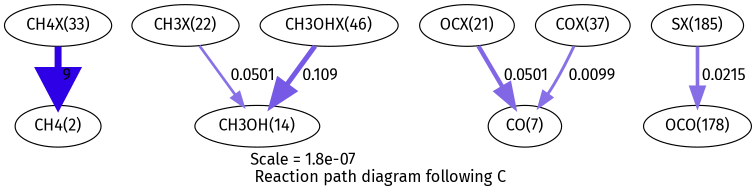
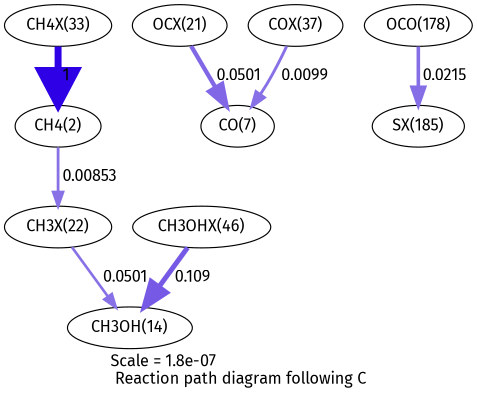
edge "SX(185)" -> "OCO(178)": reversed
edge "CH4X(33)" -> "CH4(2)": label " 9" -> " 1"
edge "CH4(2)" -> "CH3X(22)": added, label "0.00853"
